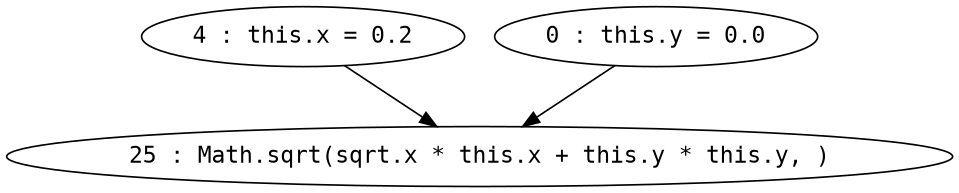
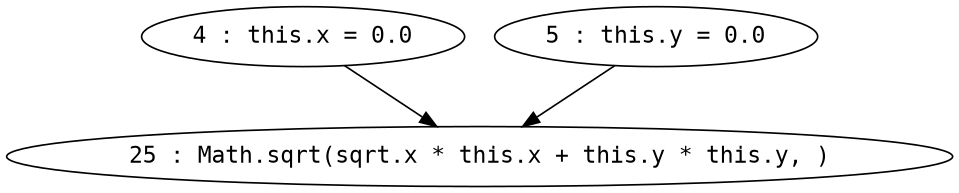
node "4 : this.x = 0.2": label "4 : this.x = 0.2" -> "4 : this.x = 0.0"
node "0 : this.y = 0.0": label "0 : this.y = 0.0" -> "5 : this.y = 0.0"
